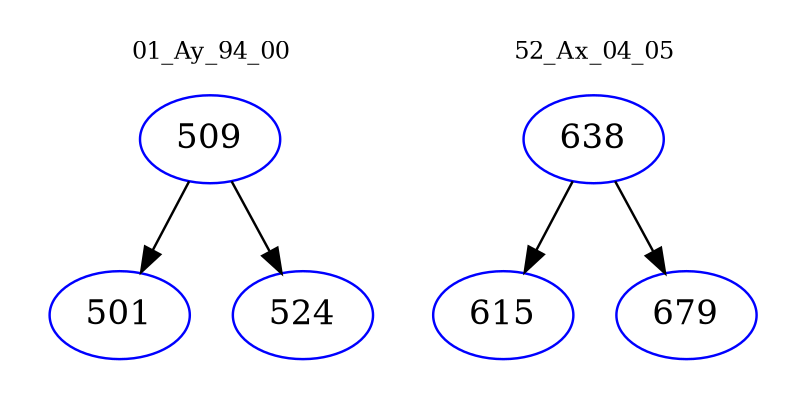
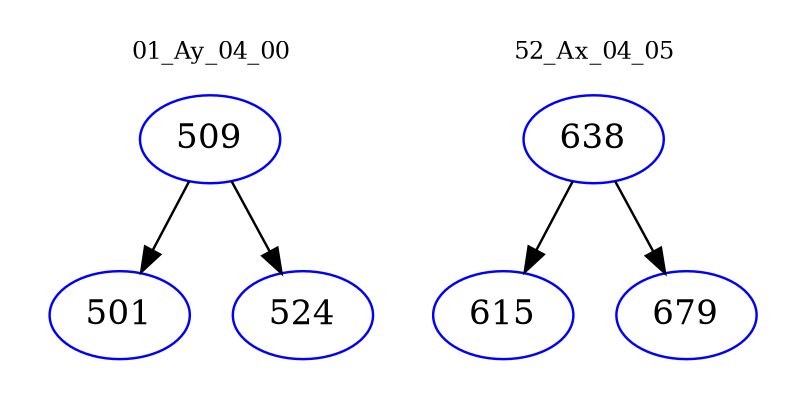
cluster "01_Ay_94_00": label "01_Ay_94_00" -> "01_Ay_04_00"
